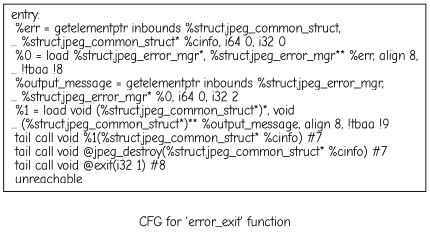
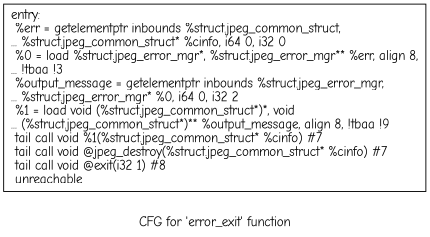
node "entry:": text "... !tbaa !8" -> "... !tbaa !3"
